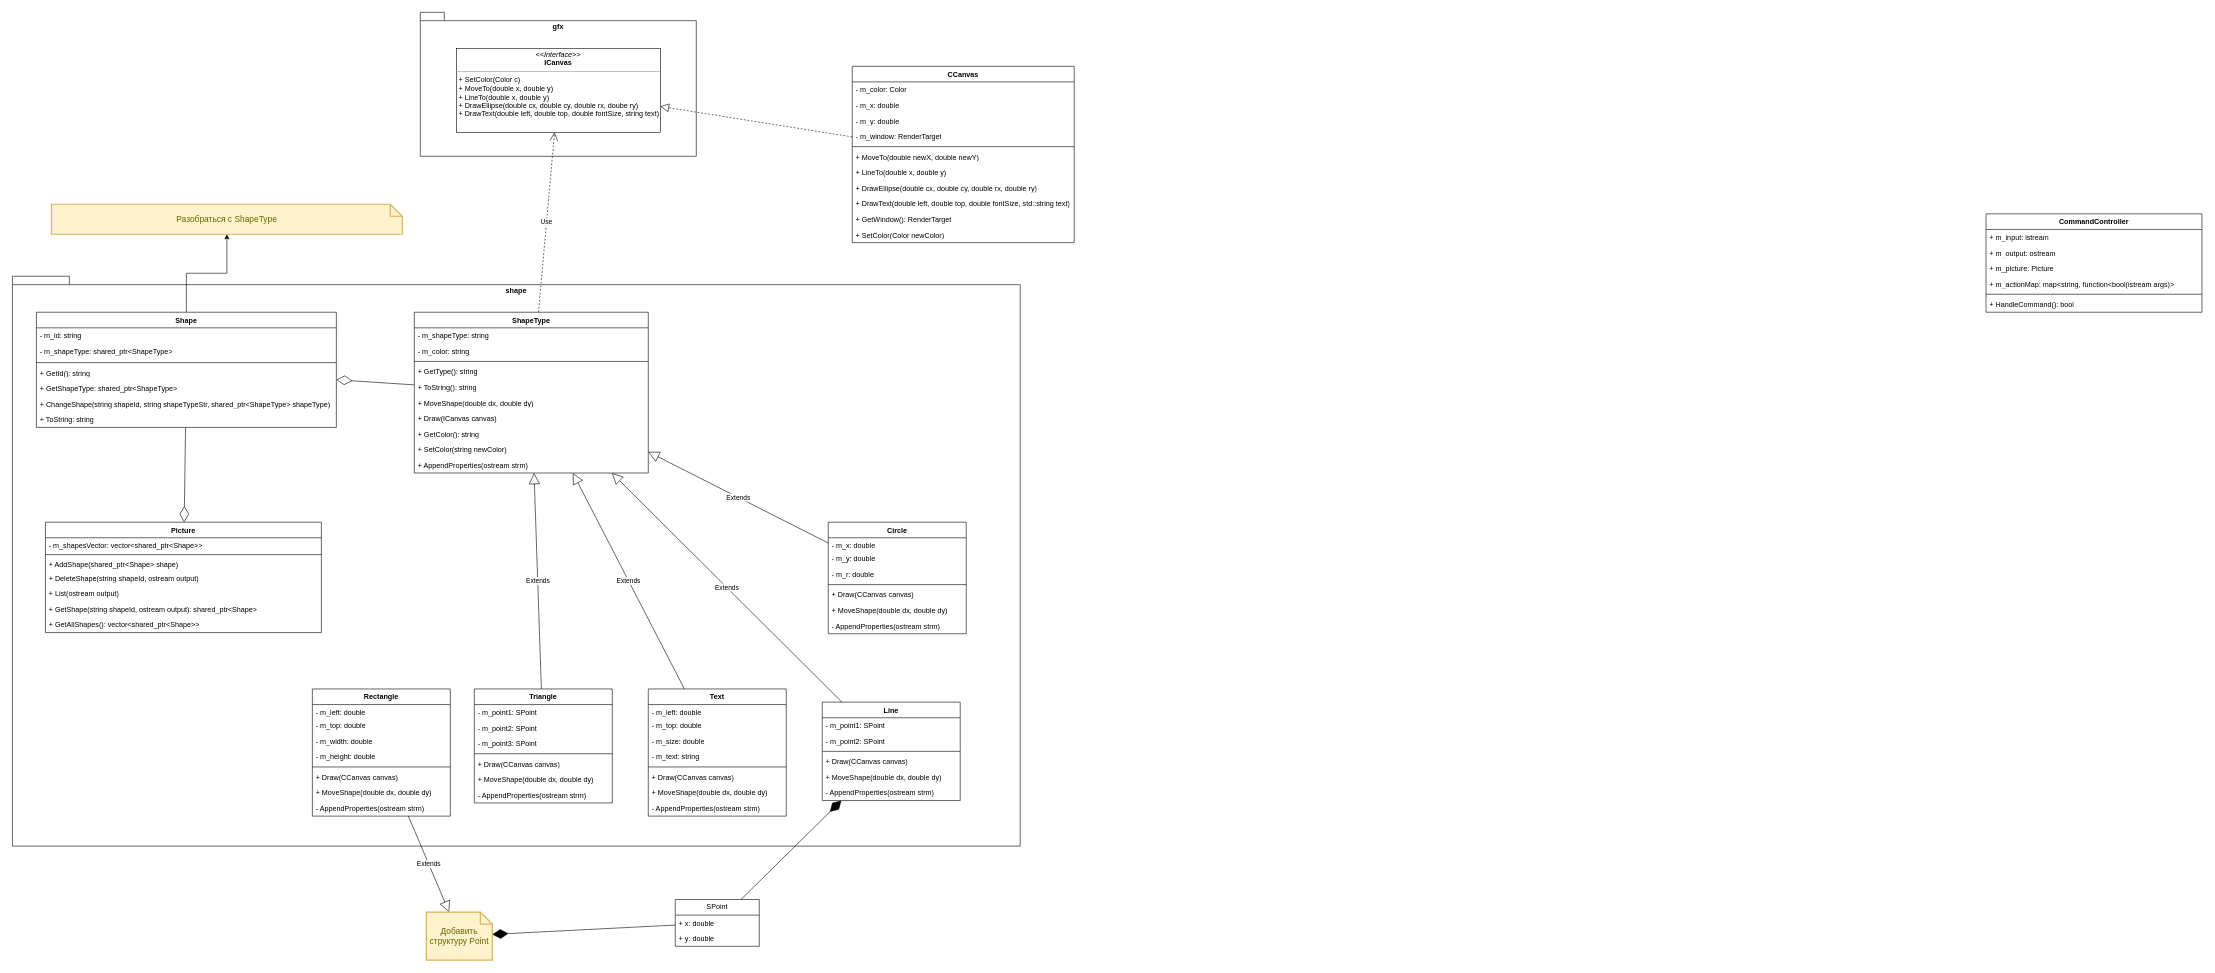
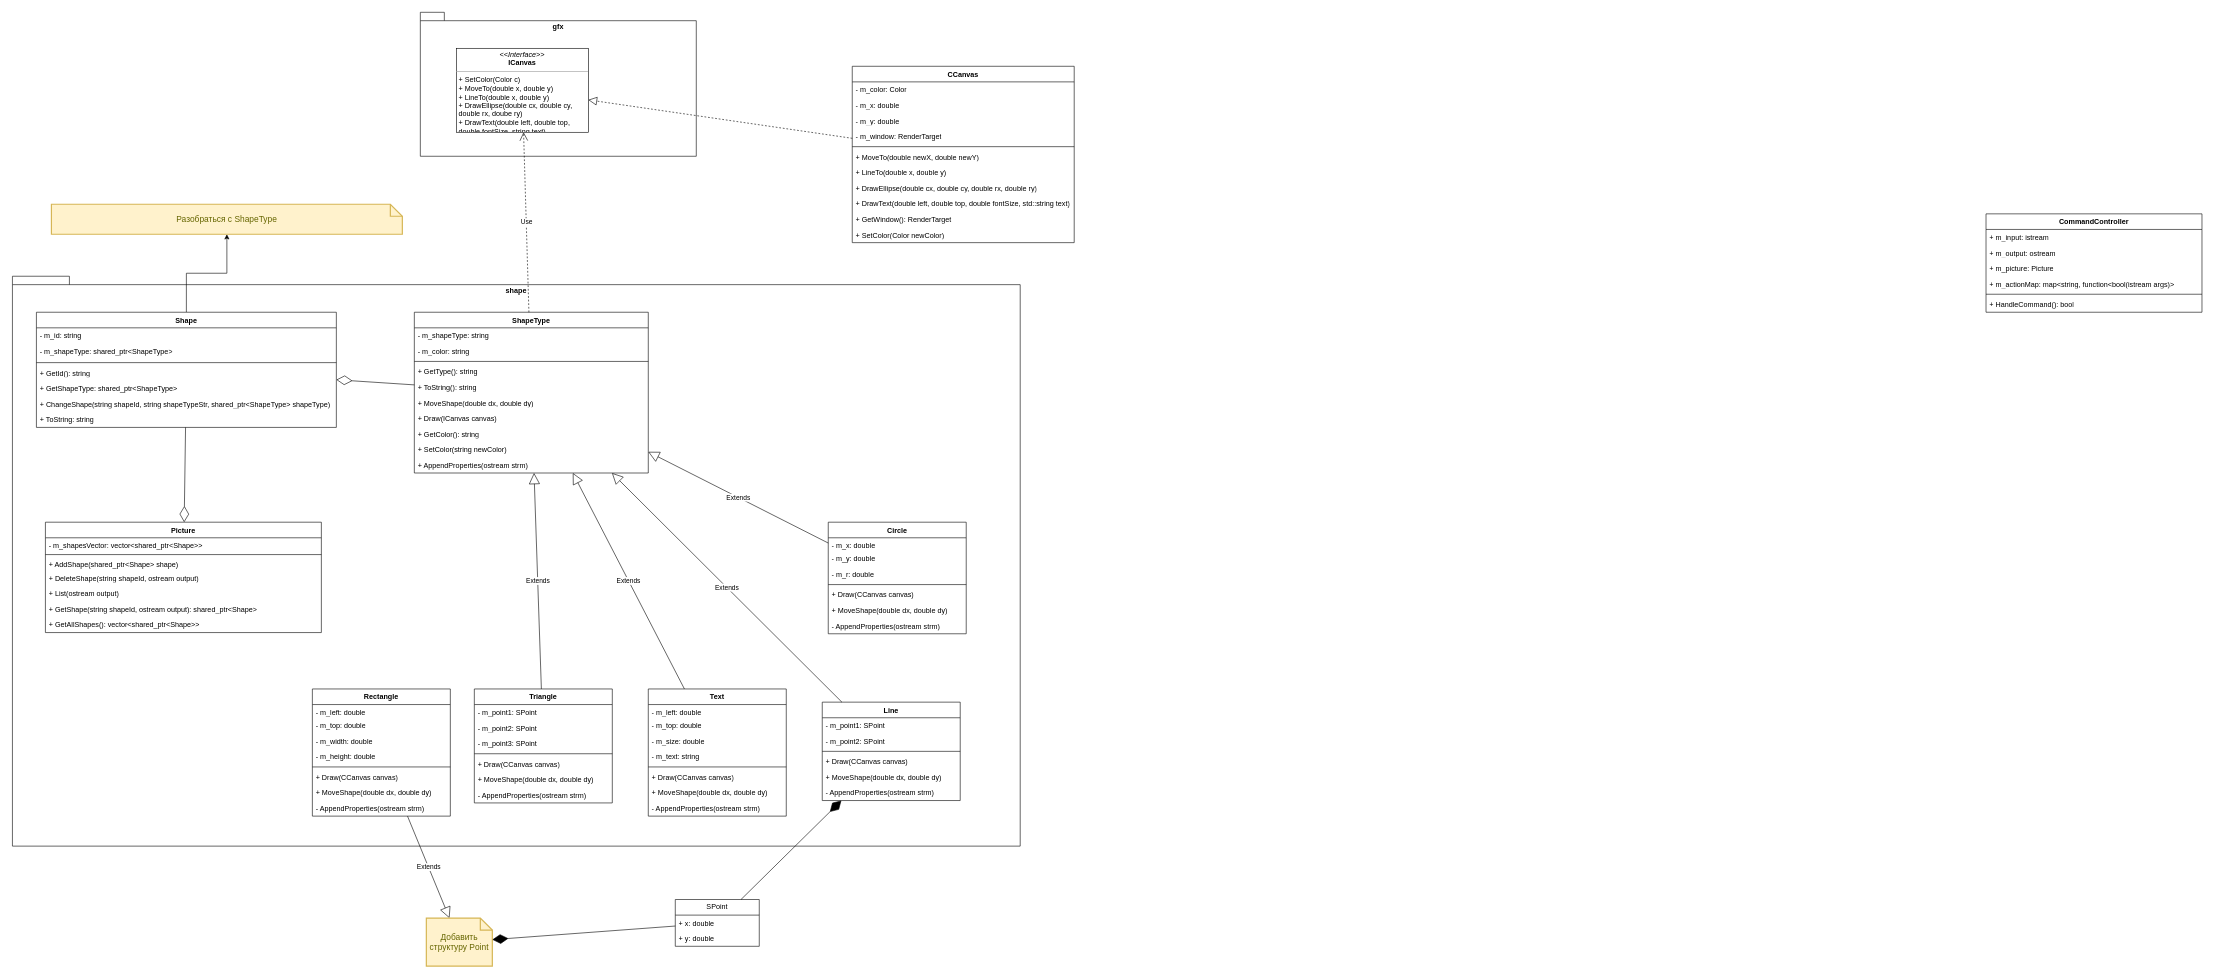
node "<<Interface>> ICanvas + SetColor(Color c) + MoveTo(double x, double y) + LineTo(double x, double y) + DrawEllipse(double cx, double cy, double rx, doube ry) + DrawText(double left, double top, double fontSize, string text)": size 204x84 -> 132x84
node "Добавить структуру Point": moved (459, 936) -> (459, 942)
